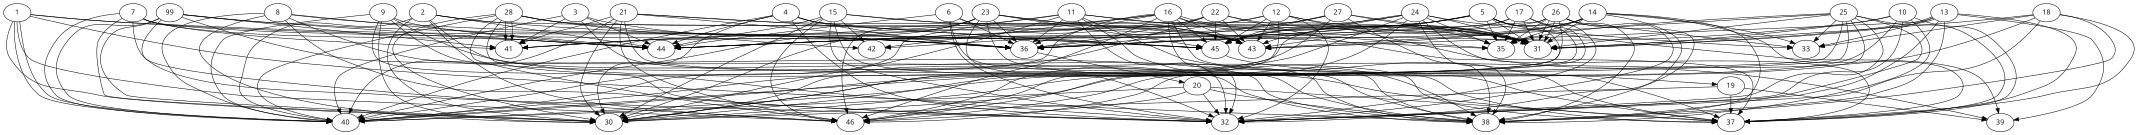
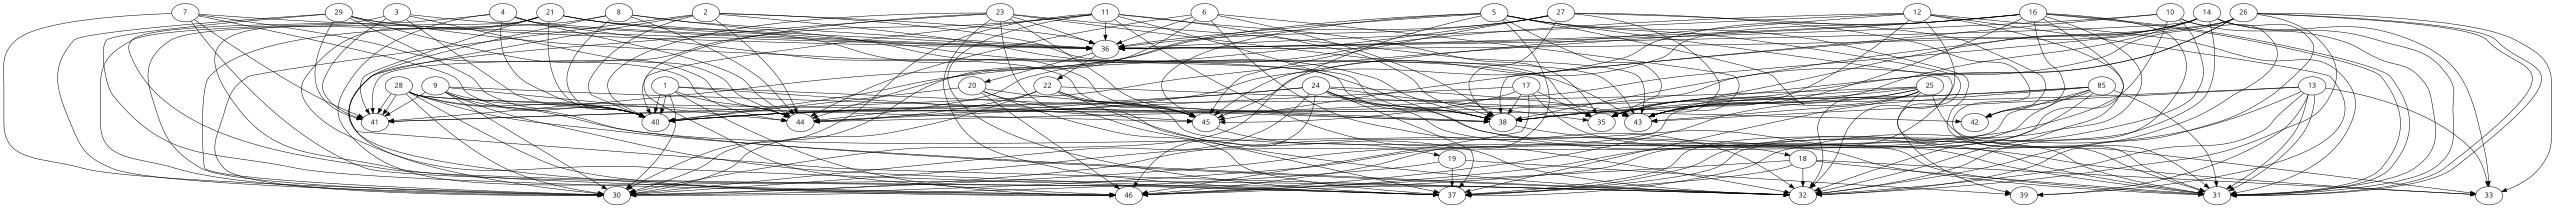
node "99": label "99" -> "29"
node "15": label "15" -> "85"
edge "4" -> "31": removed
edge "22" -> "36": reversed
edge "27" -> "41": added
edge "6" -> "30": added
edge "18" -> "38": reversed
edge "9" -> "41": added
